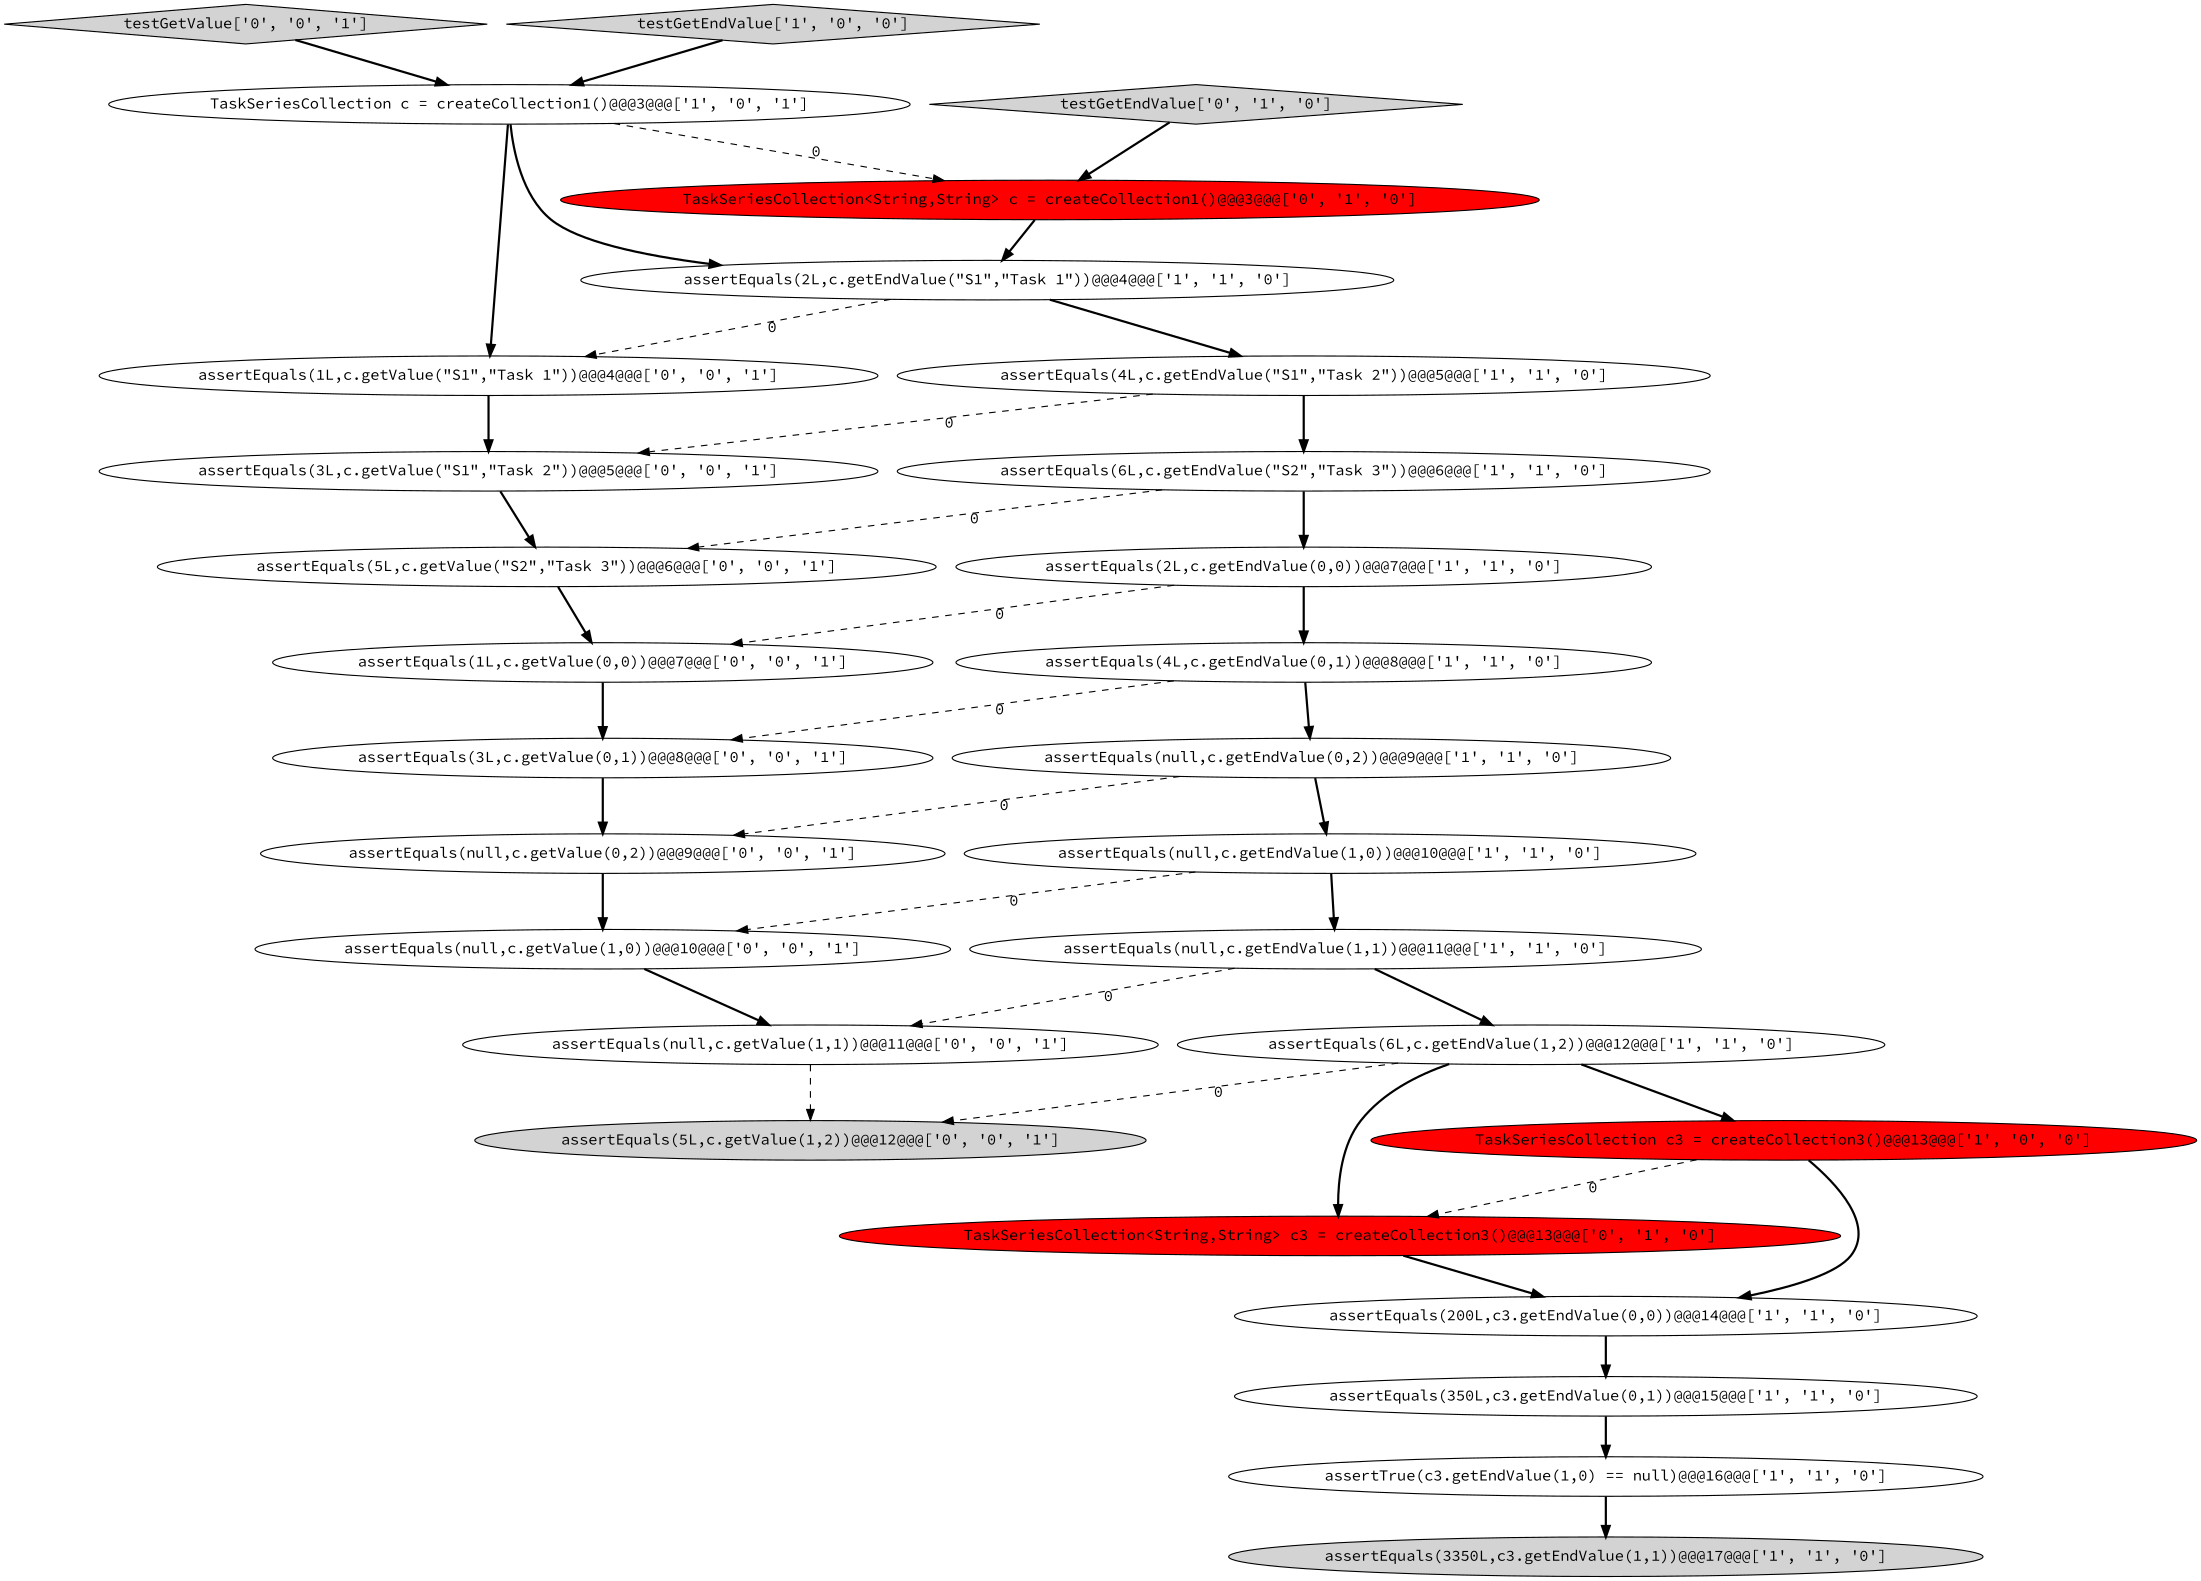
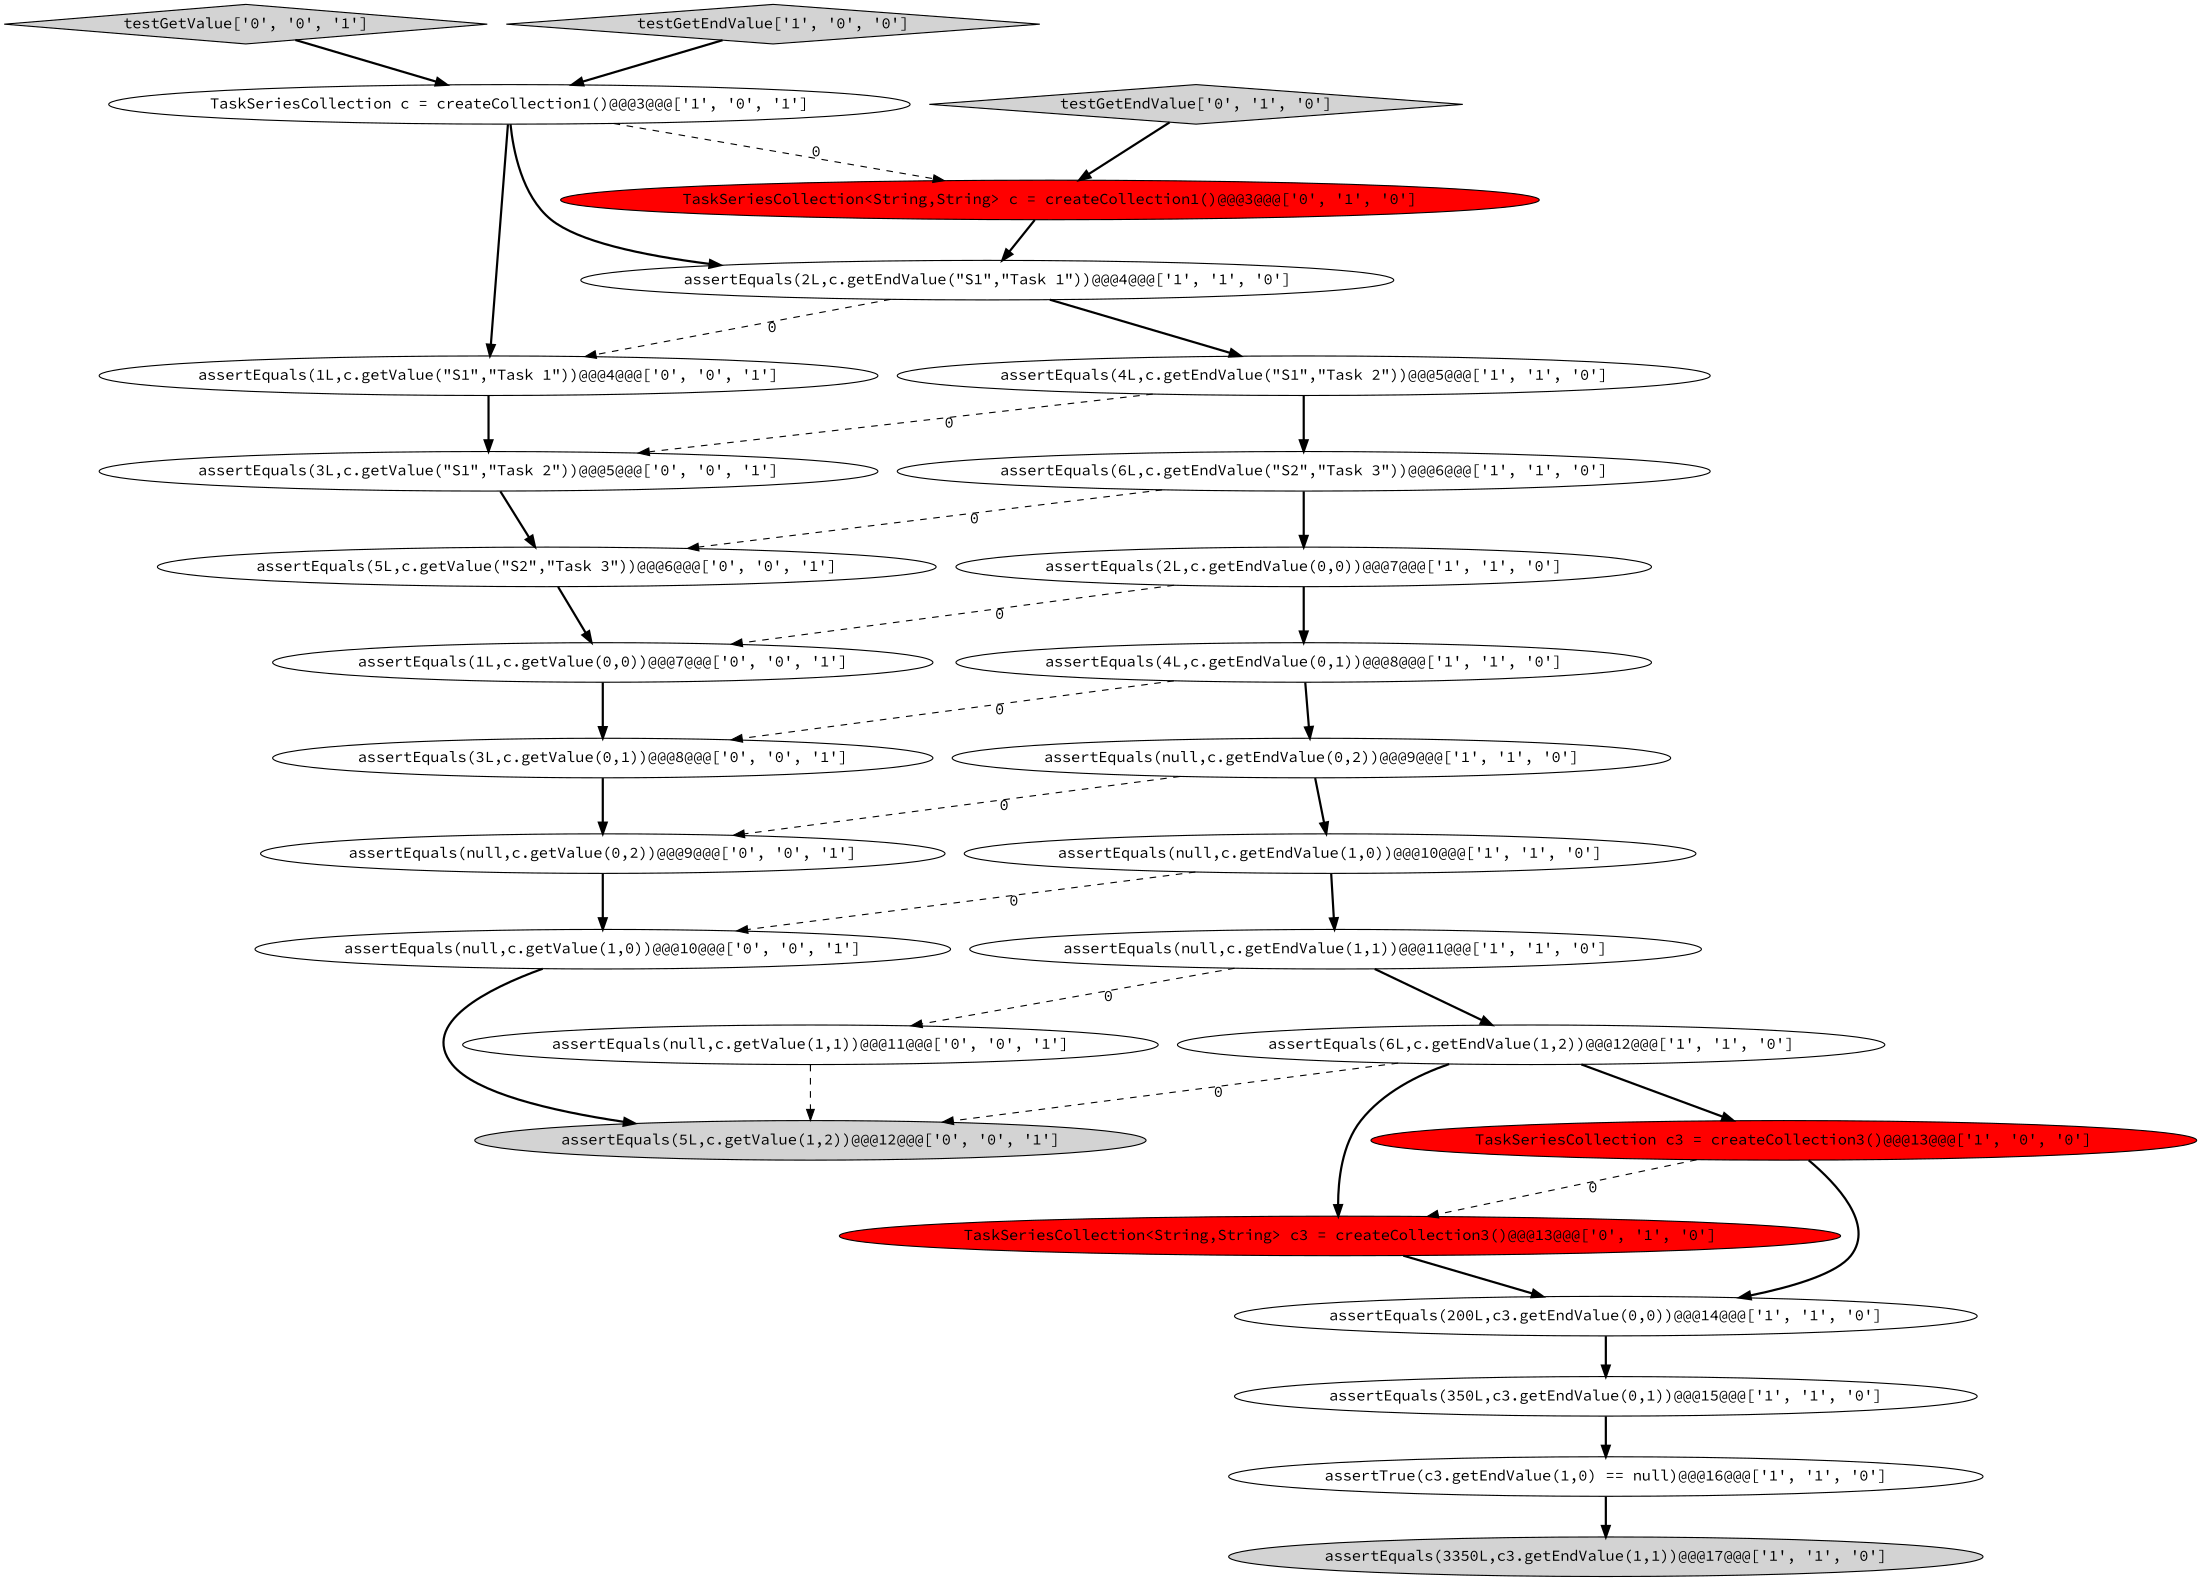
edge "assertEquals(null,c.getValue(1,0))@@@10@@@['0', '0', '1']" -> "assertEquals(null,c.getValue(1,1))@@@11@@@['0', '0', '1']": now "assertEquals(null,c.getValue(1,0))@@@10@@@['0', '0', '1']" -> "assertEquals(5L,c.getValue(1,2))@@@12@@@['0', '0', '1']"
